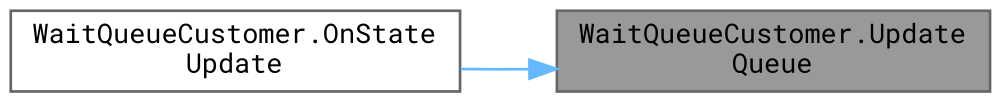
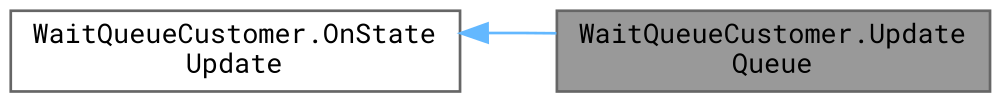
edge "WaitQueueCustomer.OnState Update" -> "WaitQueueCustomer.Update Queue": reversed
